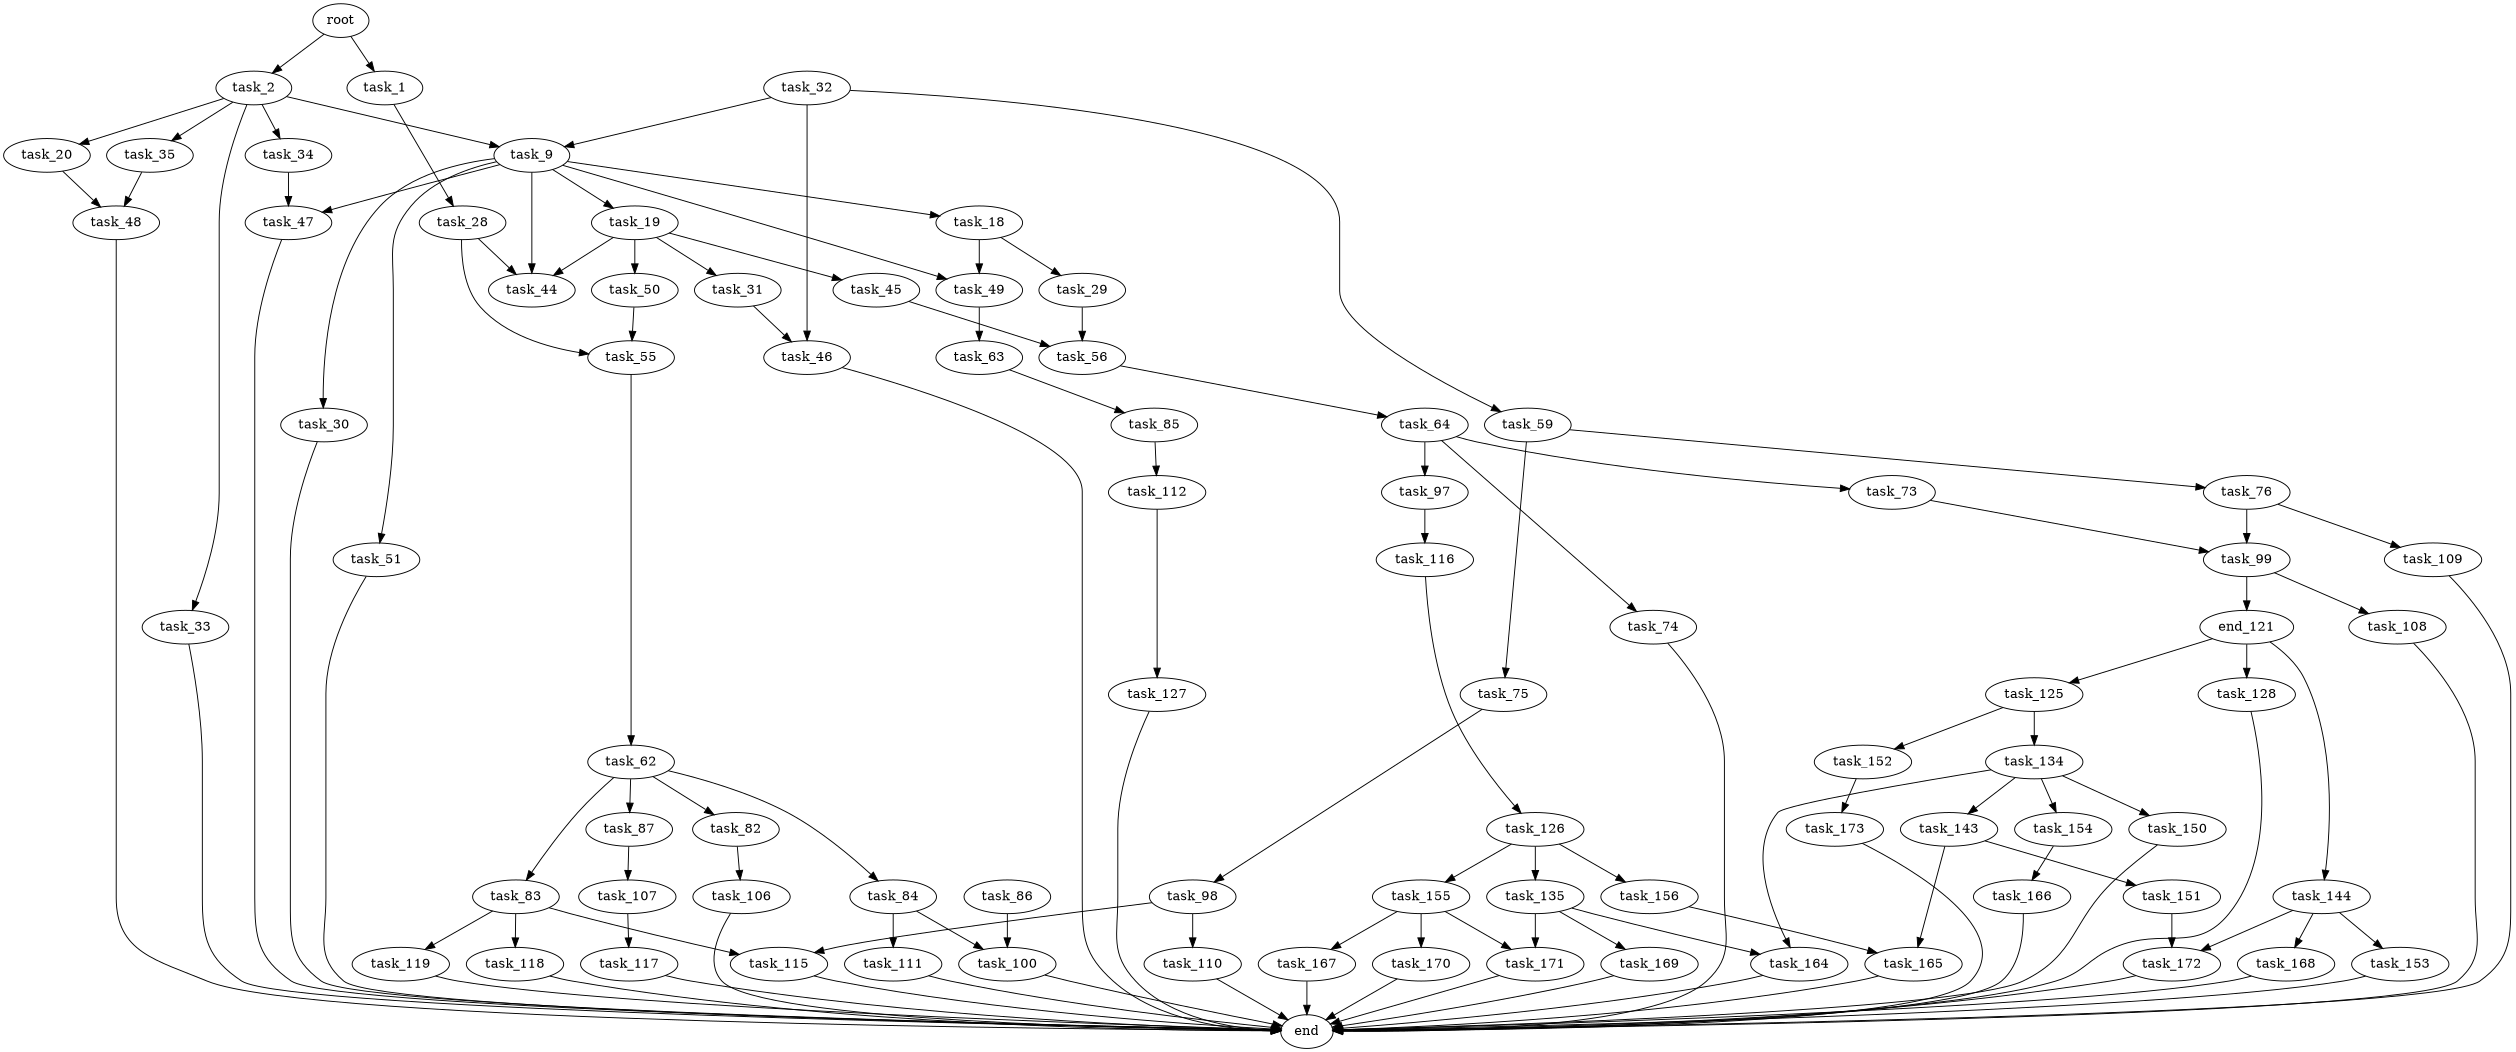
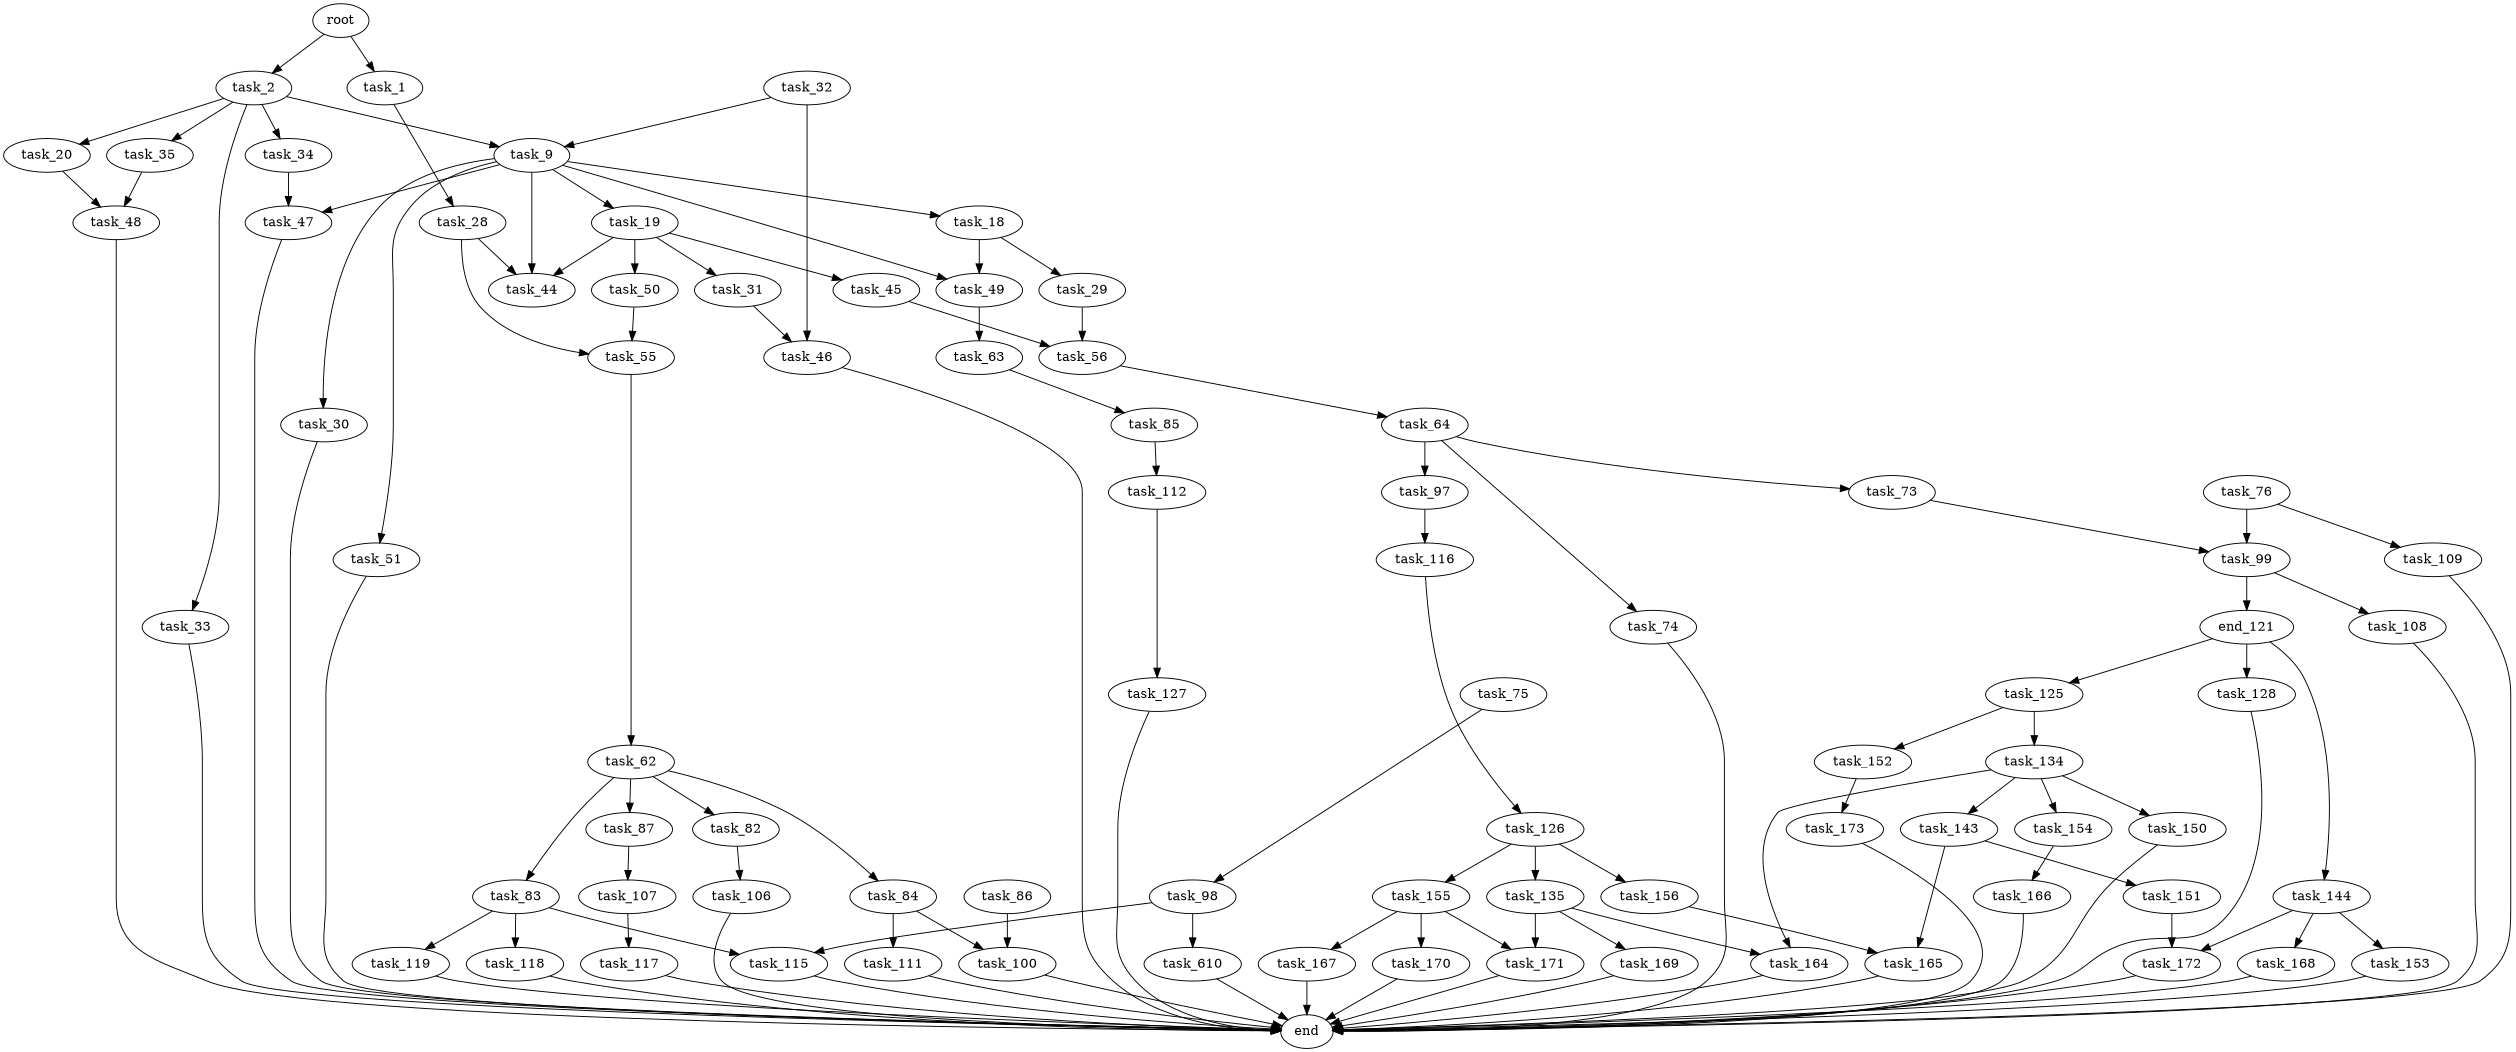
node "task_59": removed
node "task_110": label "task_110" -> "task_610"
